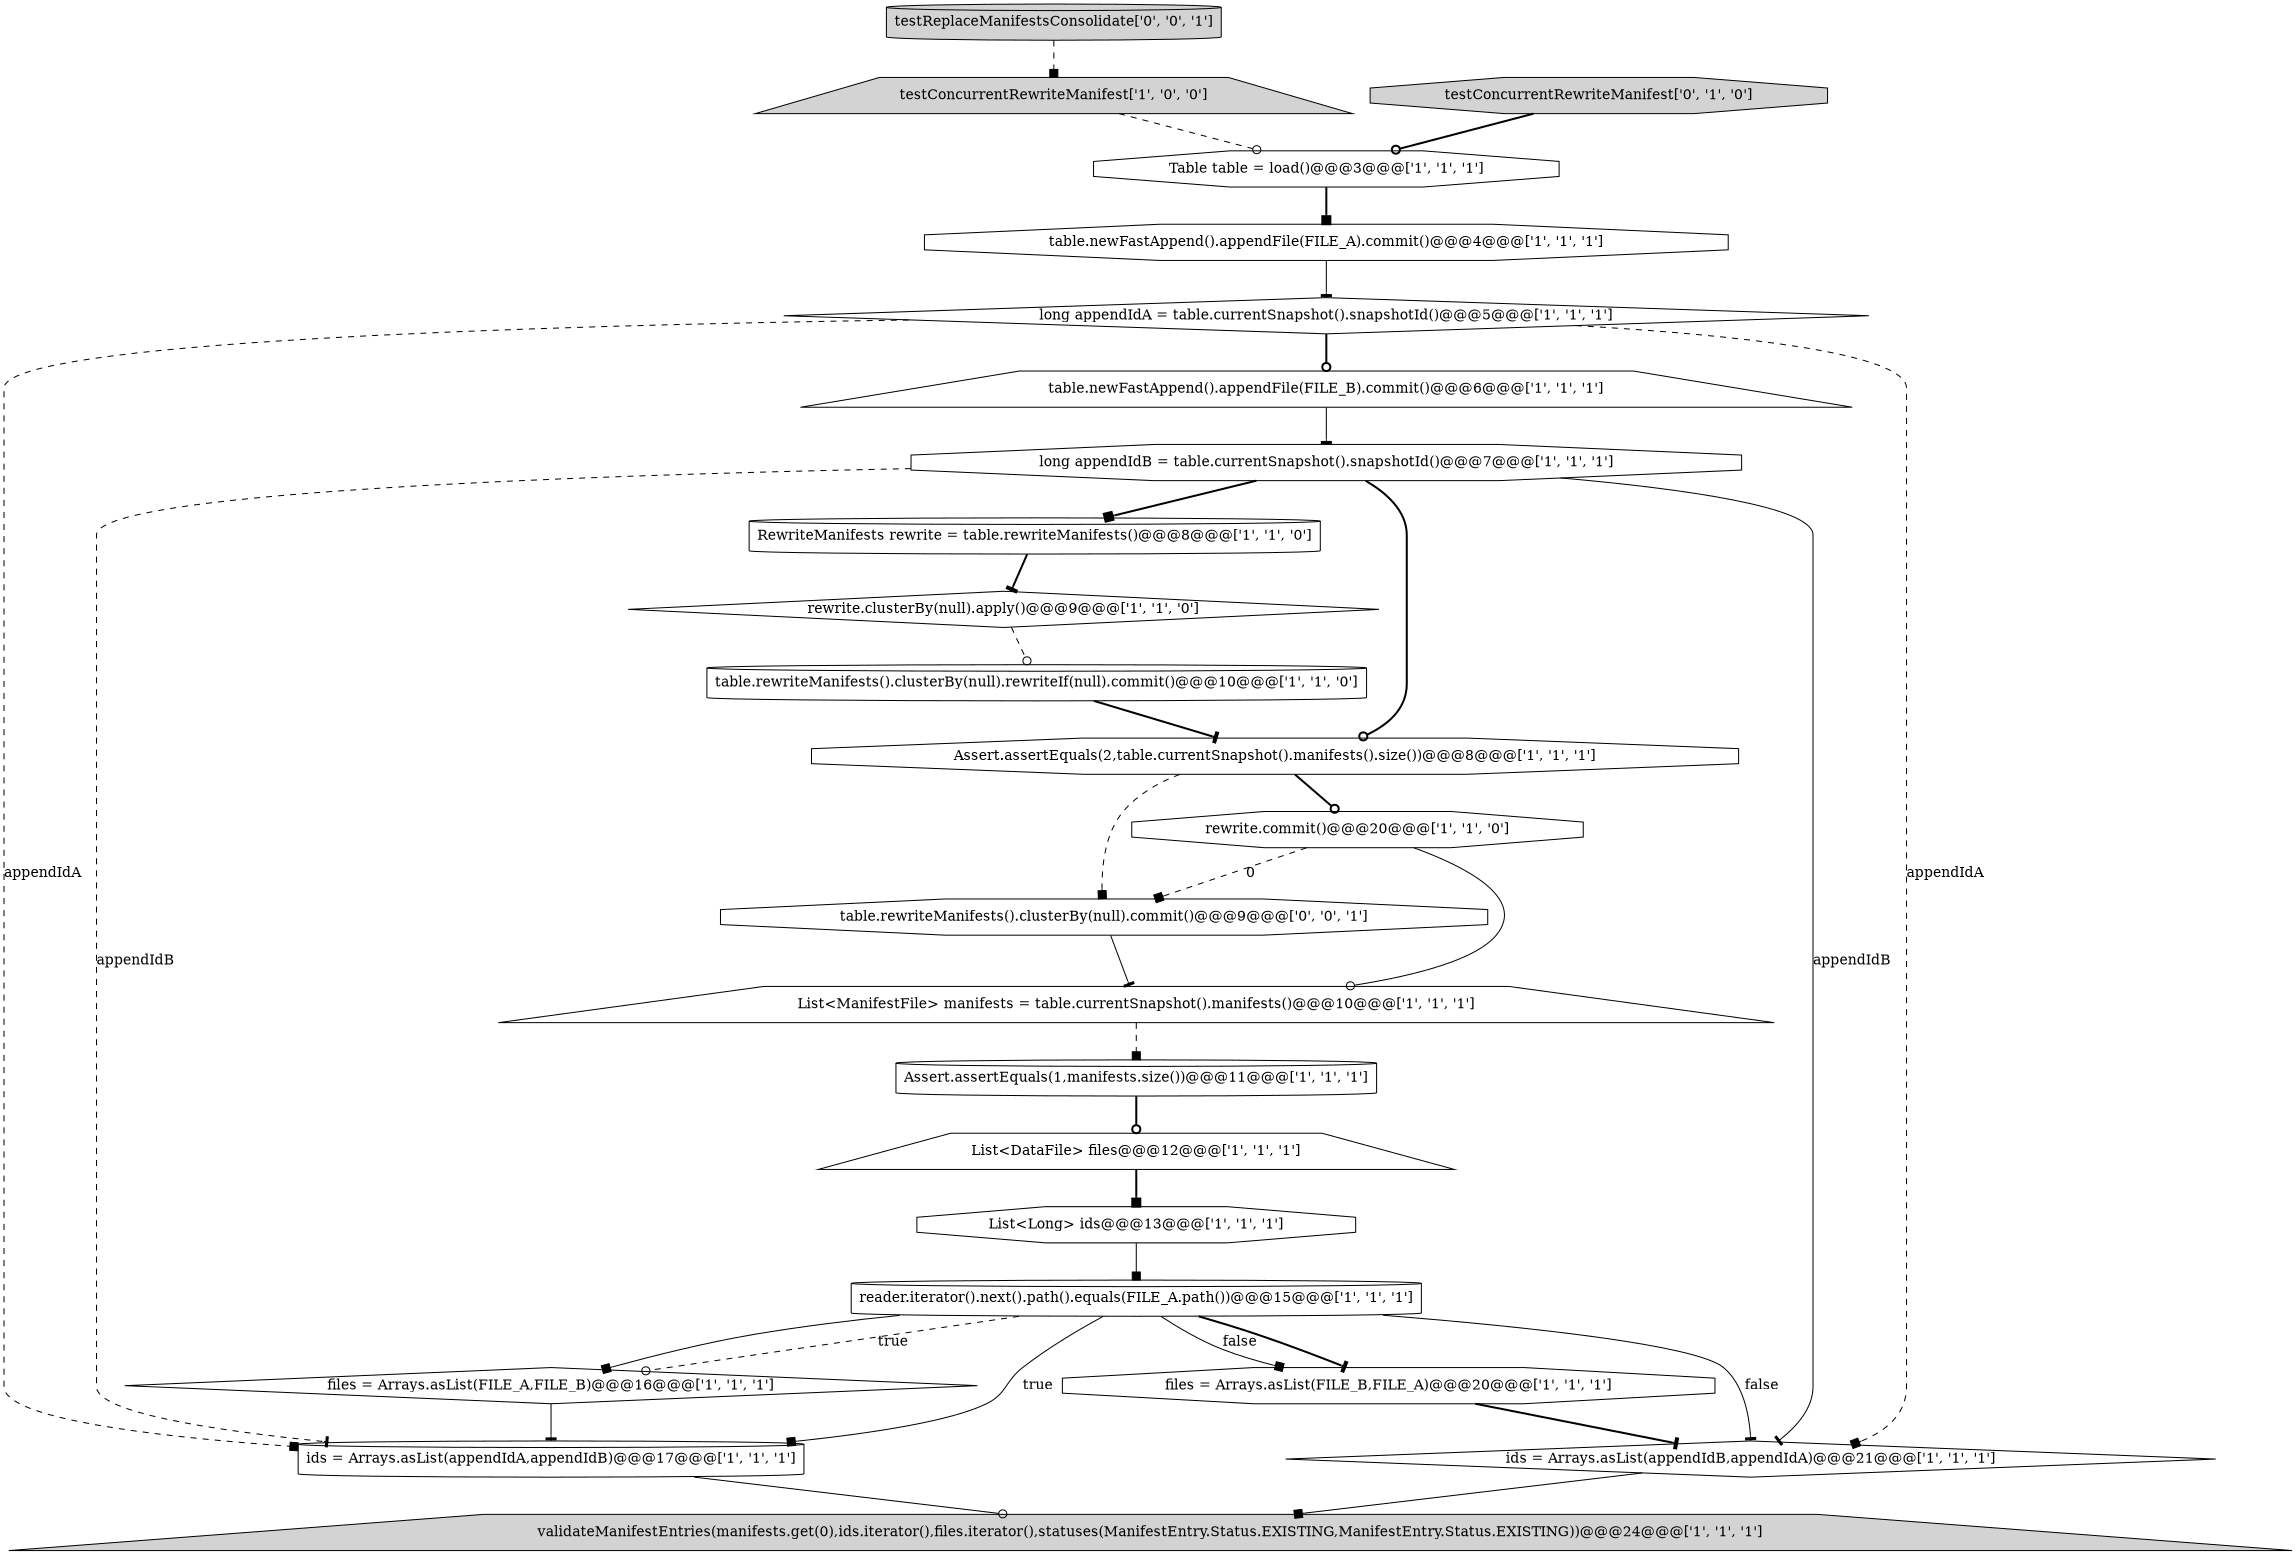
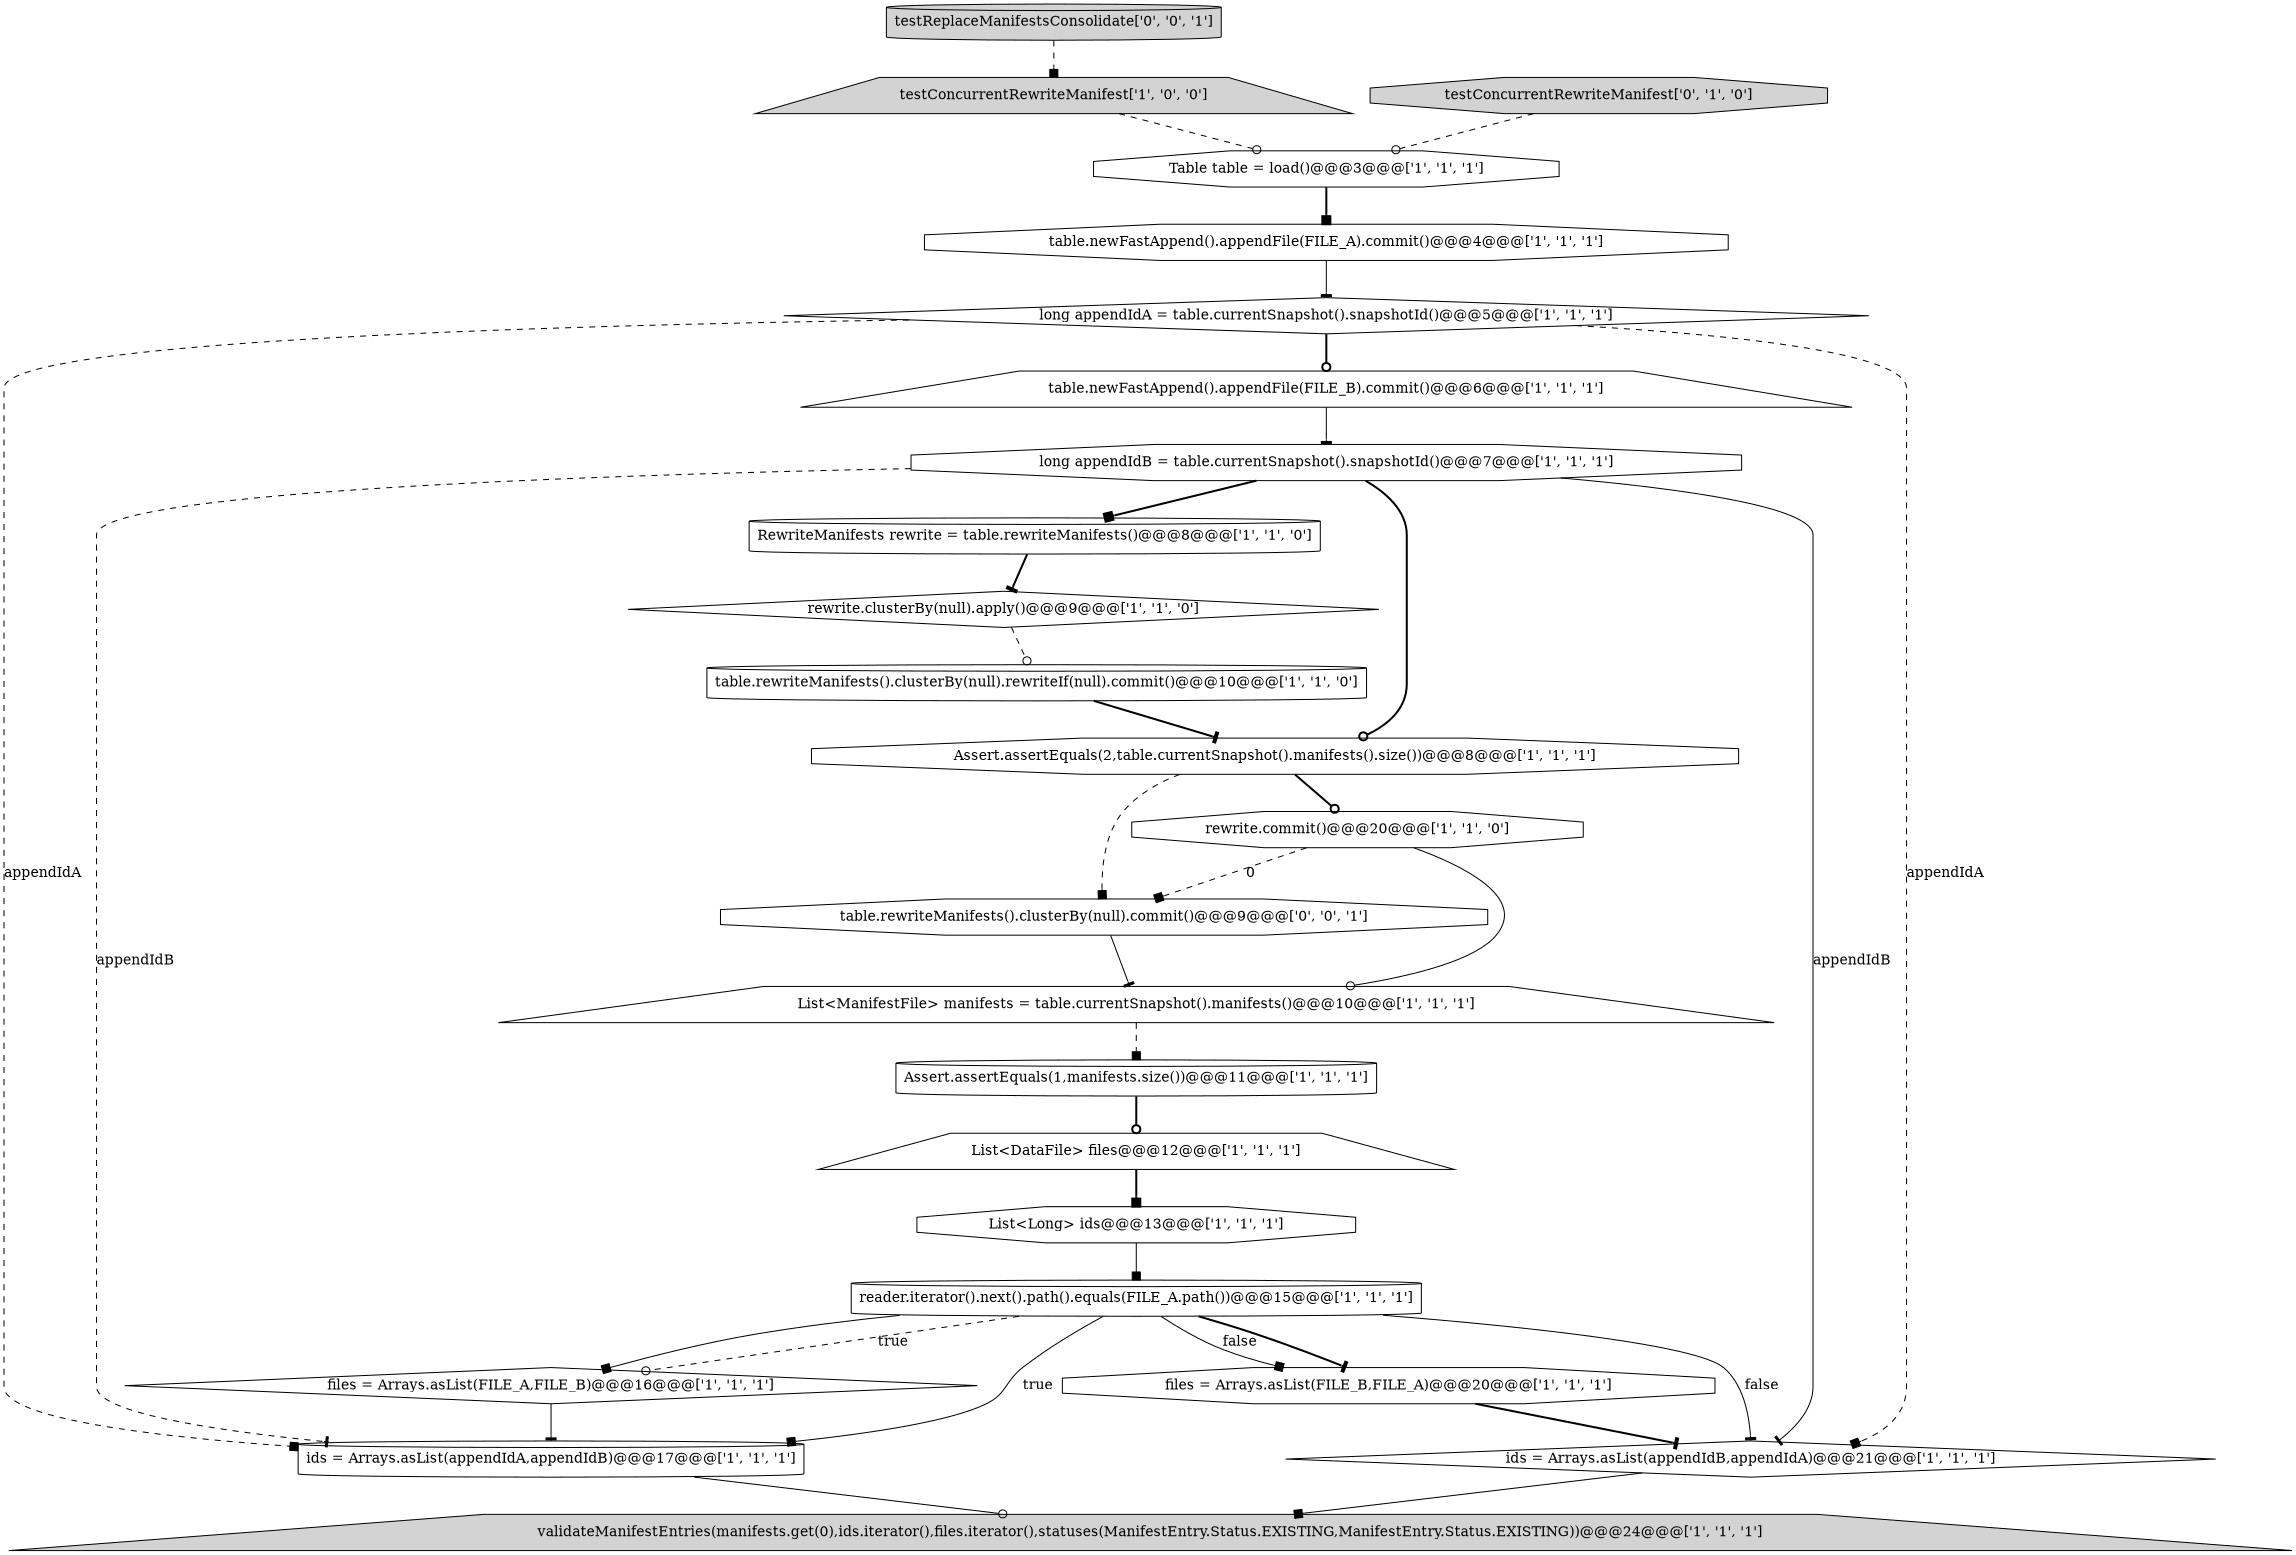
edge "testConcurrentRewriteManifest['0', '1', '0']" -> "Table table = load()@@@3@@@['1', '1', '1']": style bold -> dashed
